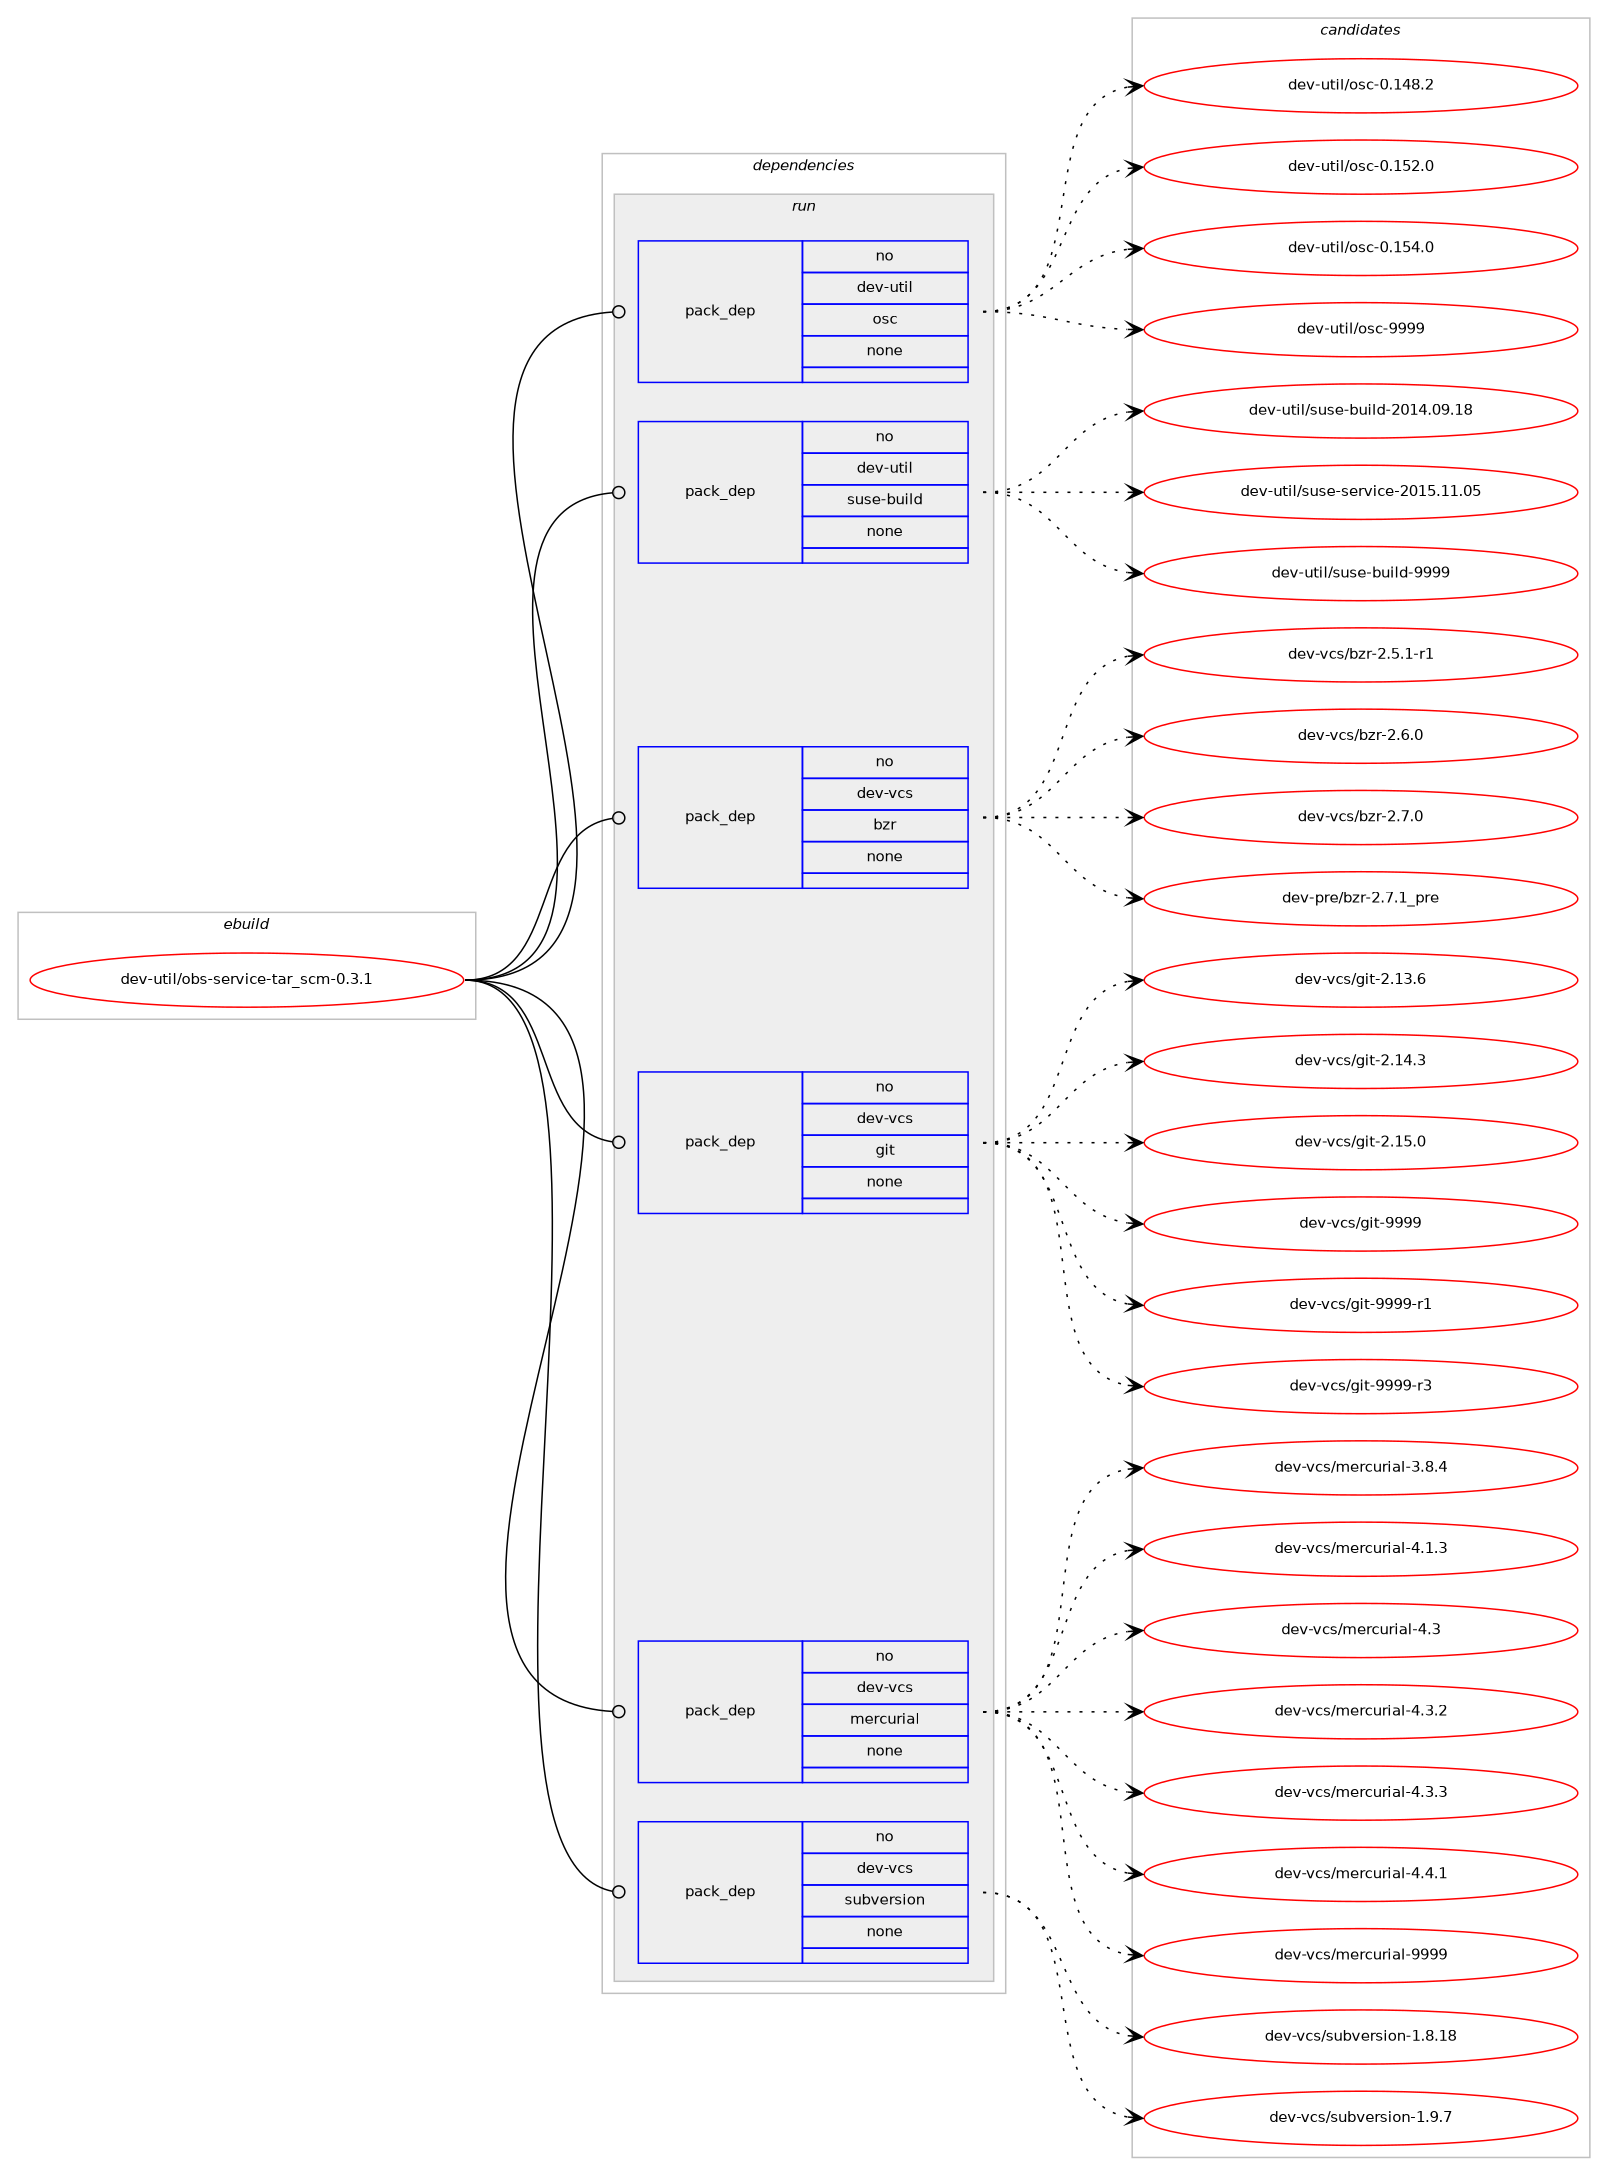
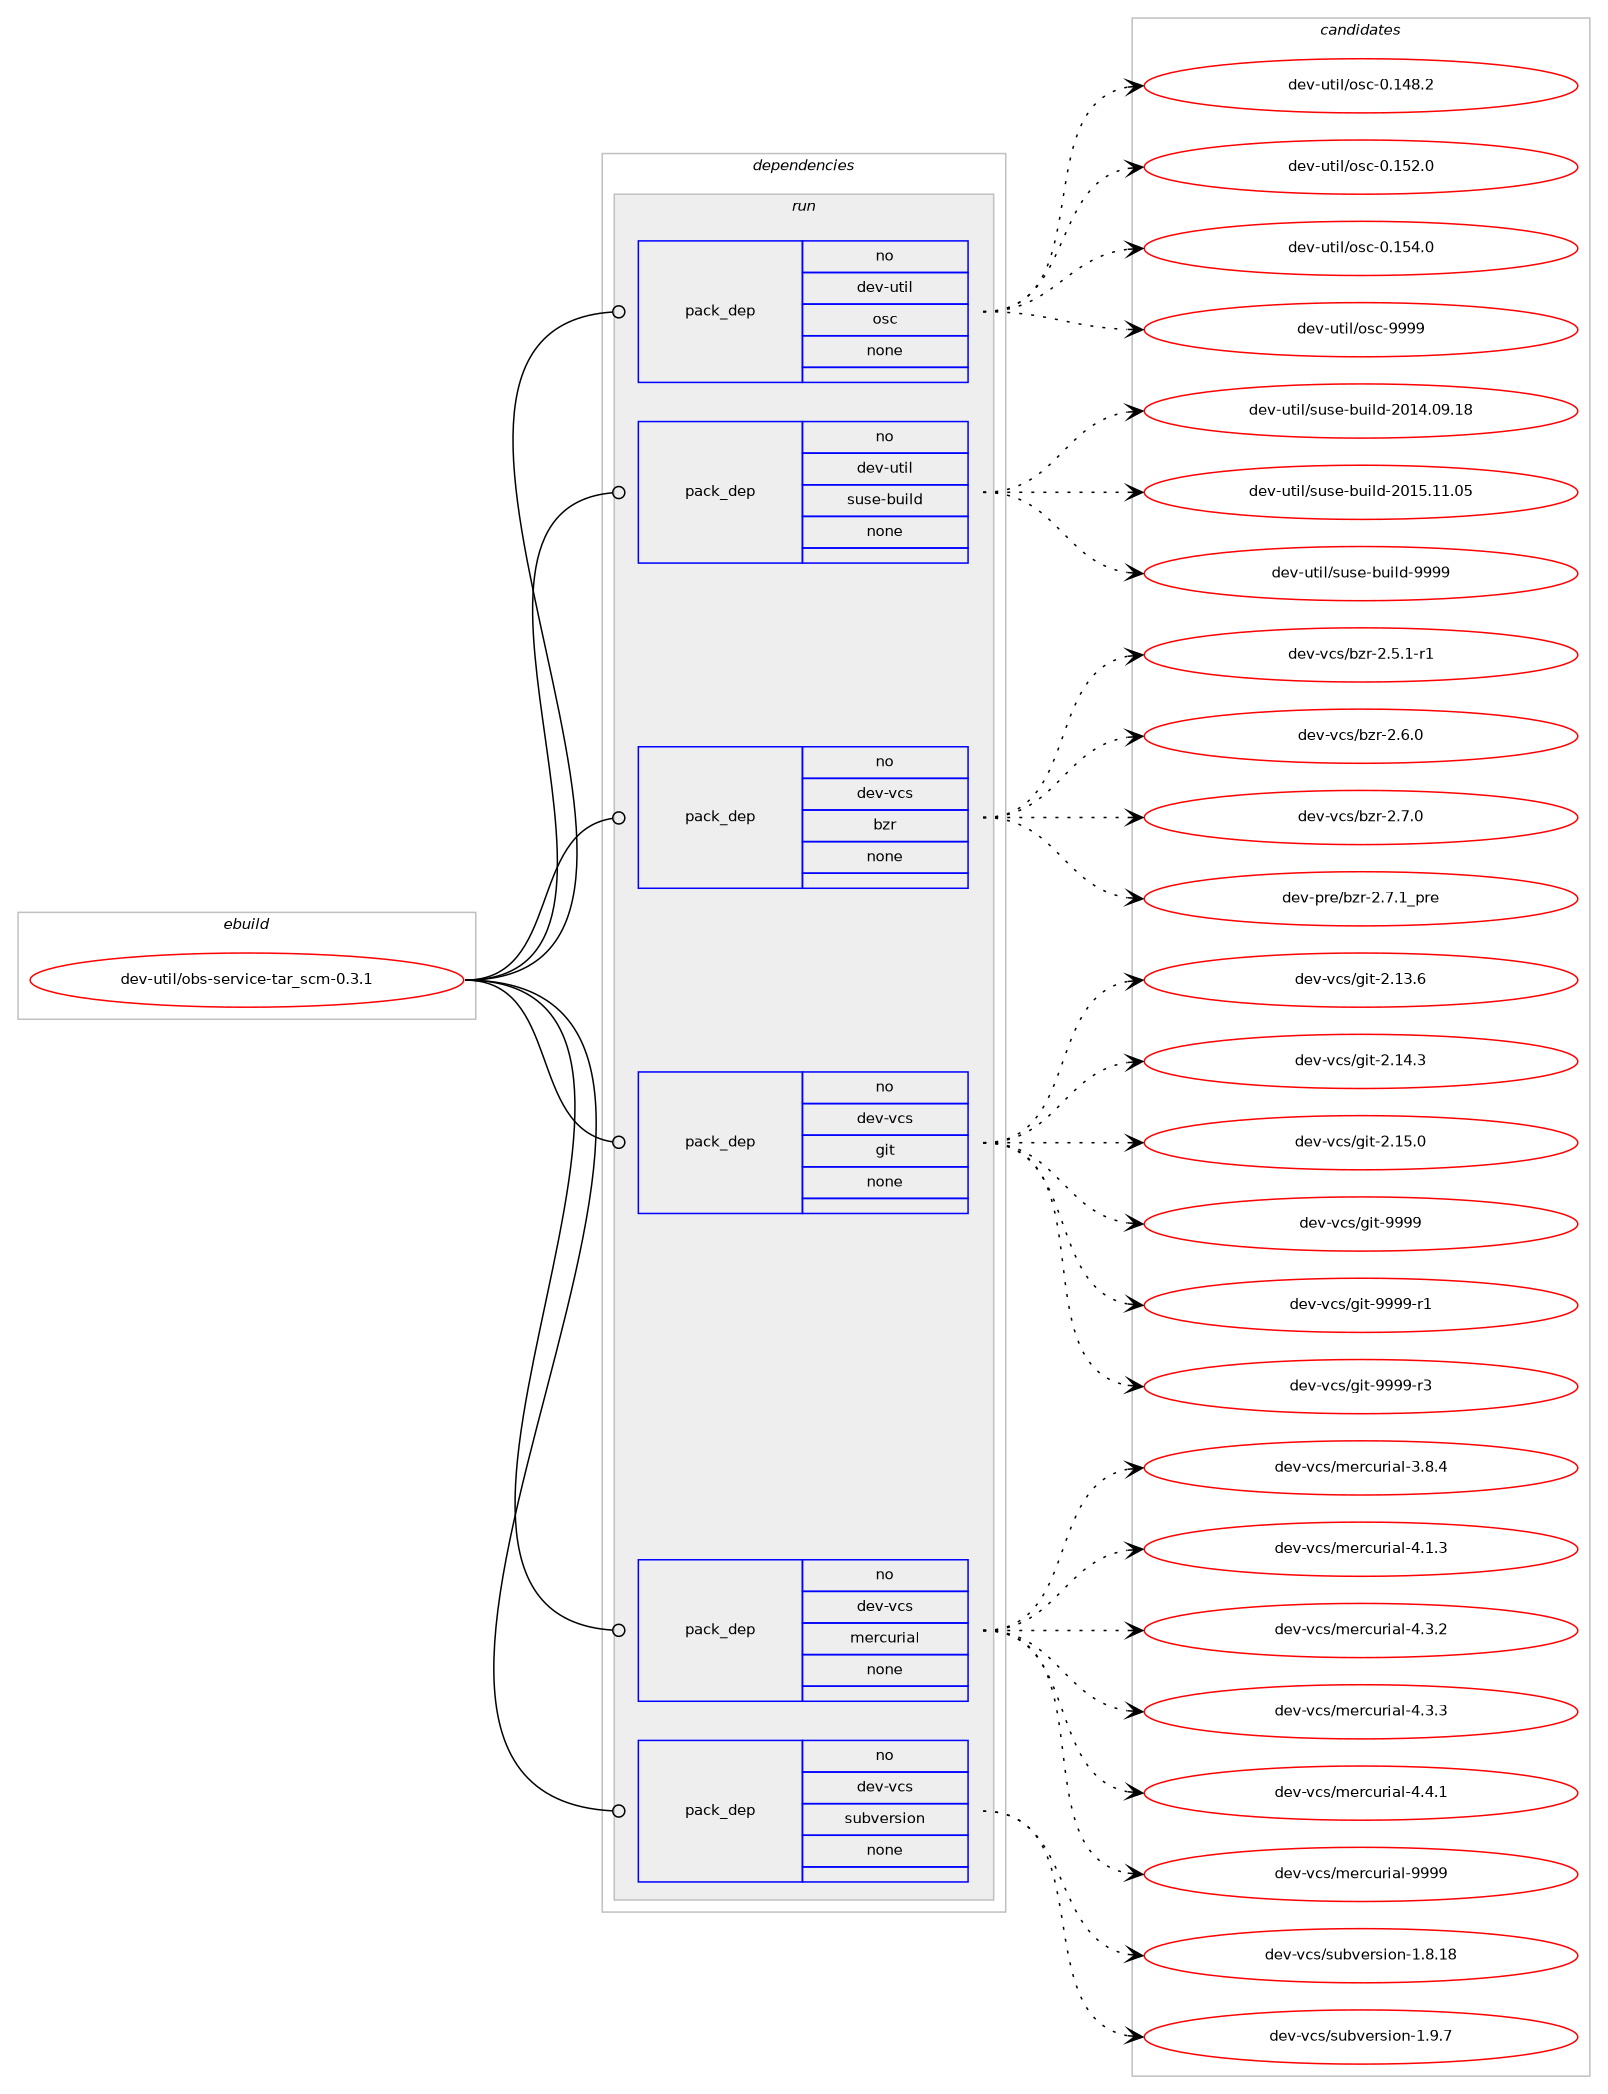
node "dev-util/suse-service-2015.11.05": label "dev-util/suse-service-2015.11.05" -> "dev-util/suse-build-2015.11.05"
node "dev-vcs/mercurial-4.3": removed
